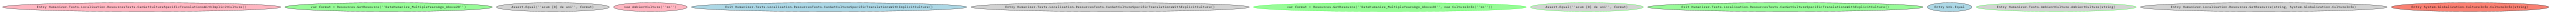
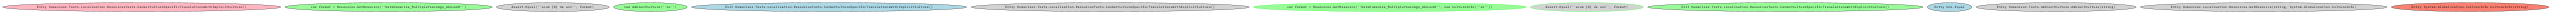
node "new AmbientCulture(''ro'')": fillcolor lightpink -> palegreen
node "Entry Humanizer.Tests.AmbientCulture.AmbientCulture(string)": color green -> black
